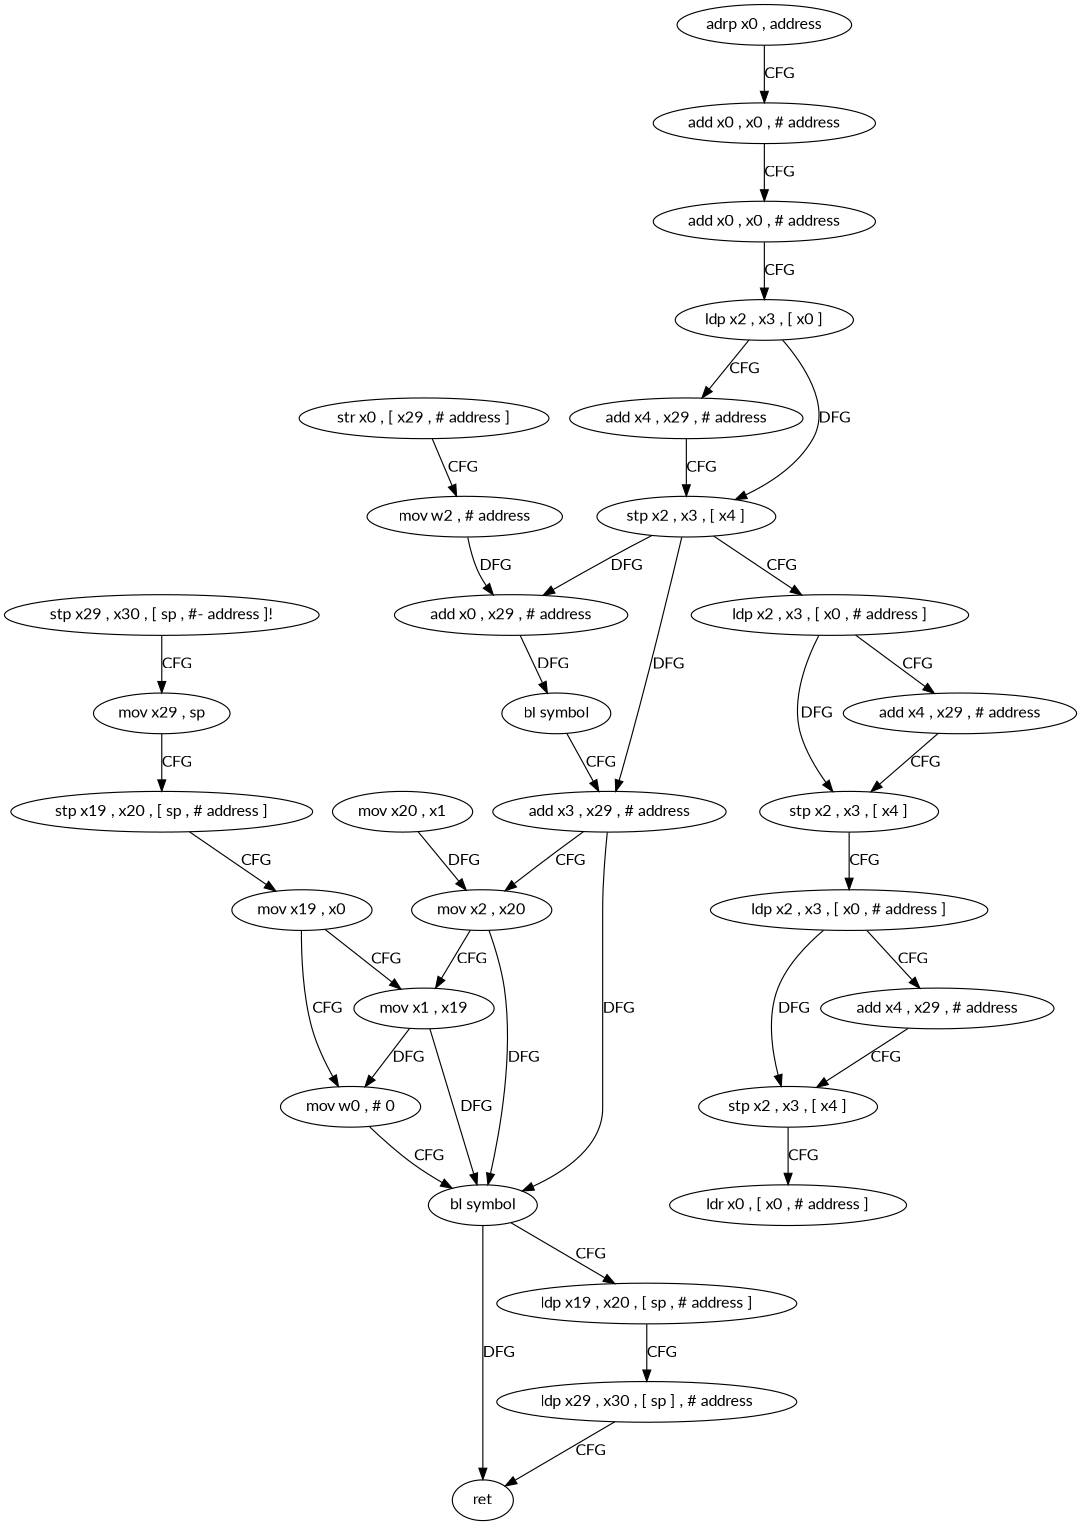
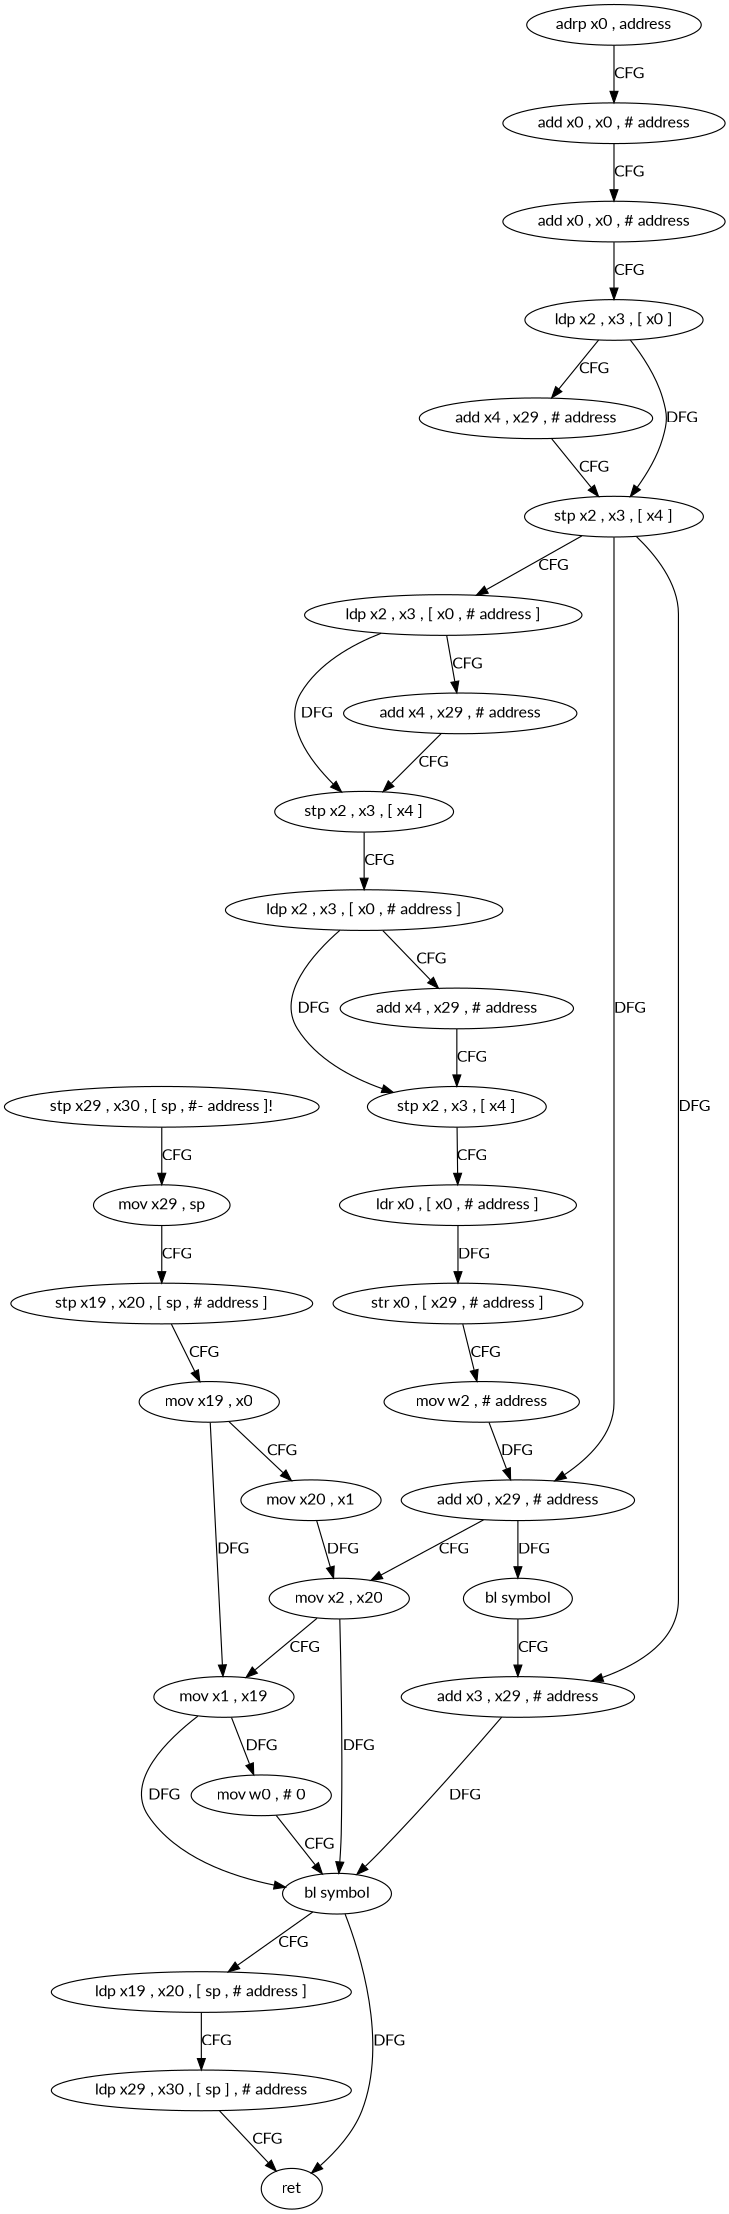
edge "add x3 , x29 , # address" -> "mov x2 , x20": now "add x0 , x29 , # address" -> "mov x2 , x20"
edge "mov x19 , x0" -> "mov x1 , x19": label "CFG" -> "DFG"
edge "mov x19 , x0" -> "mov w0 , # 0": now "mov x19 , x0" -> "mov x20 , x1"
edge "ldr x0 , [ x0 , # address ]" -> "str x0 , [ x29 , # address ]": added, label "DFG"
